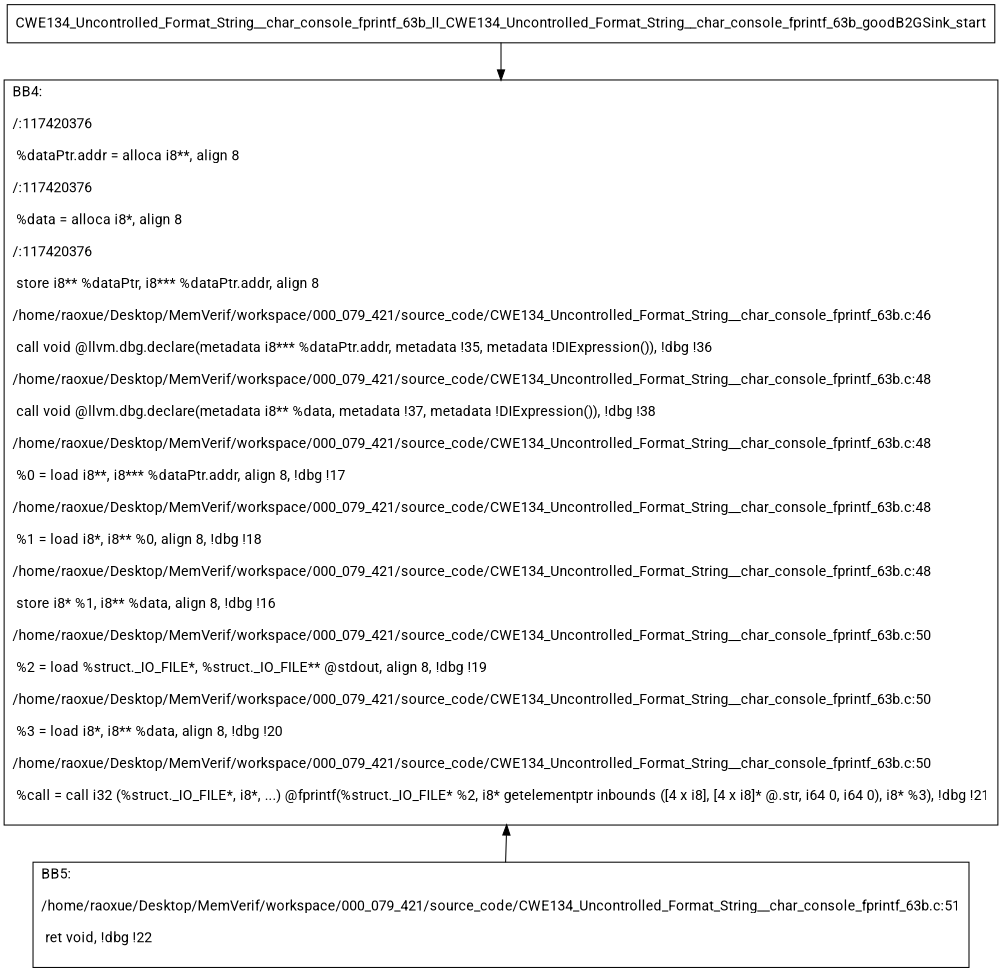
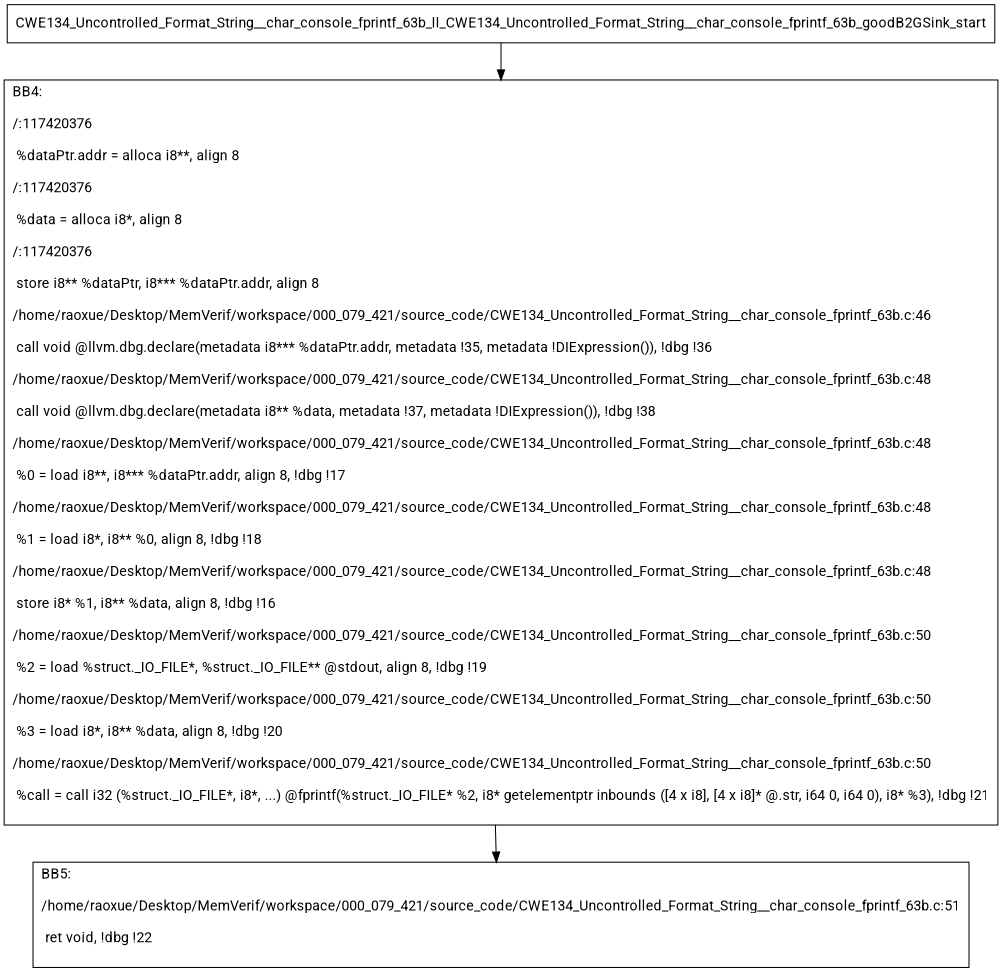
edge "BB5:" -> "BB4:": reversed
